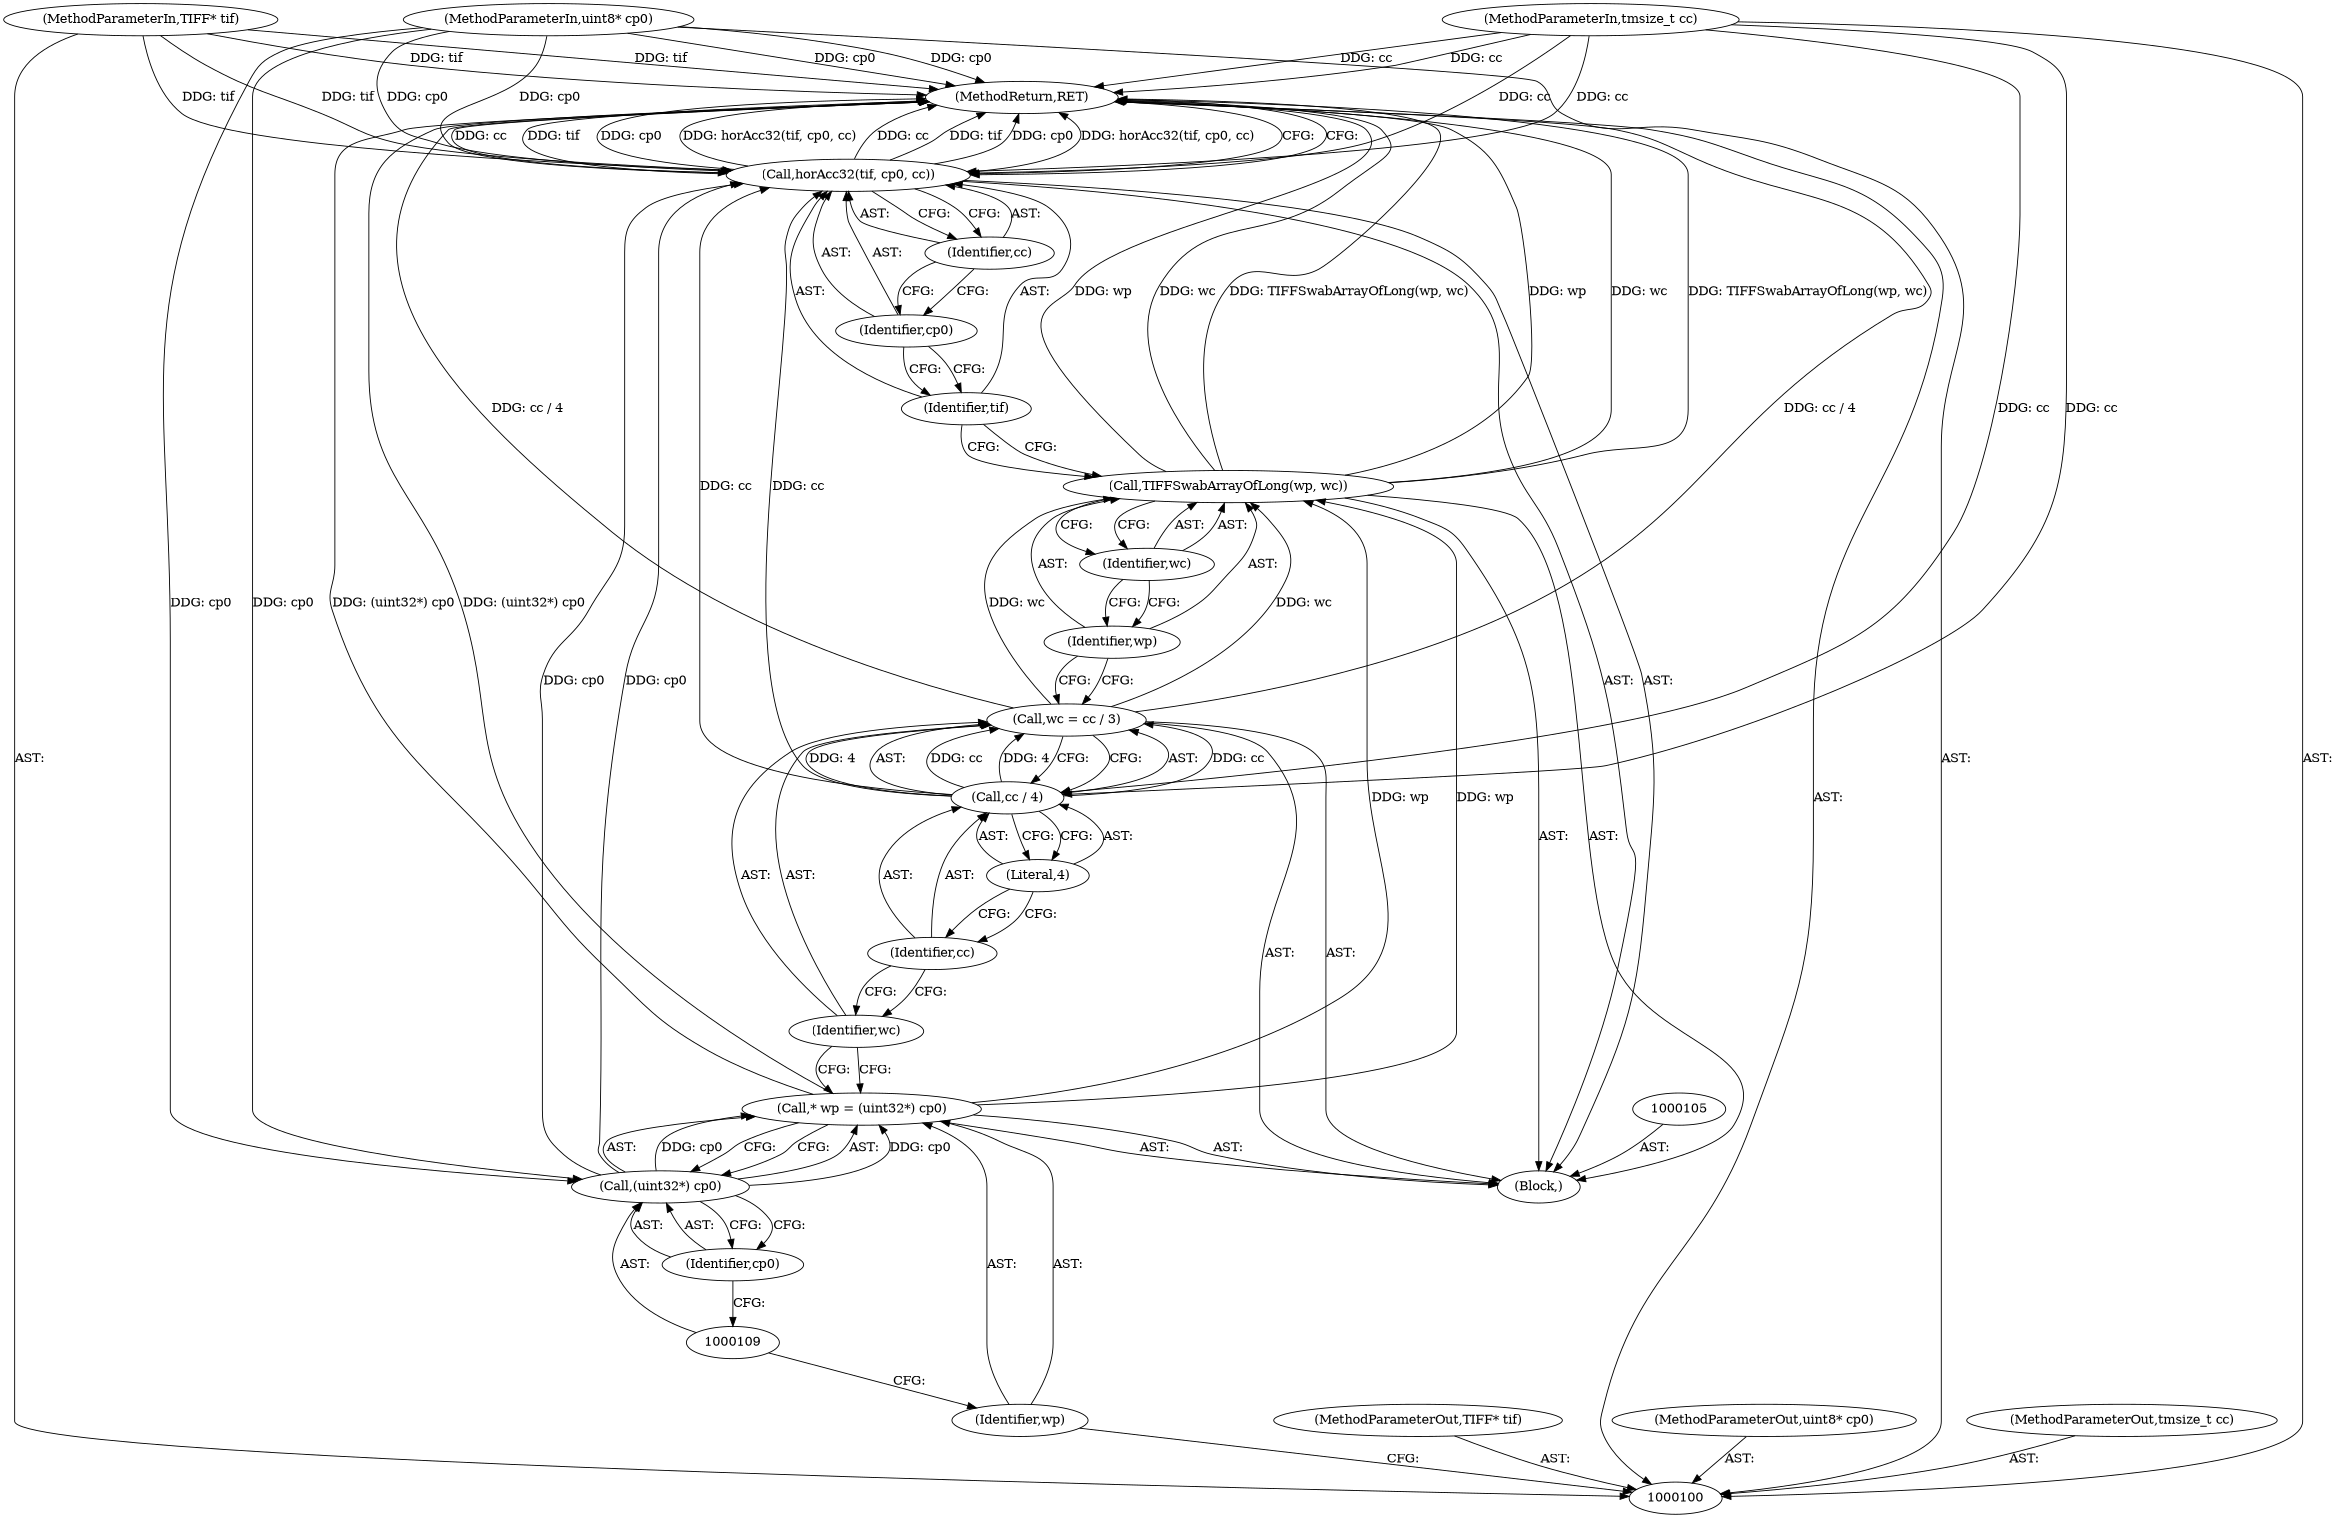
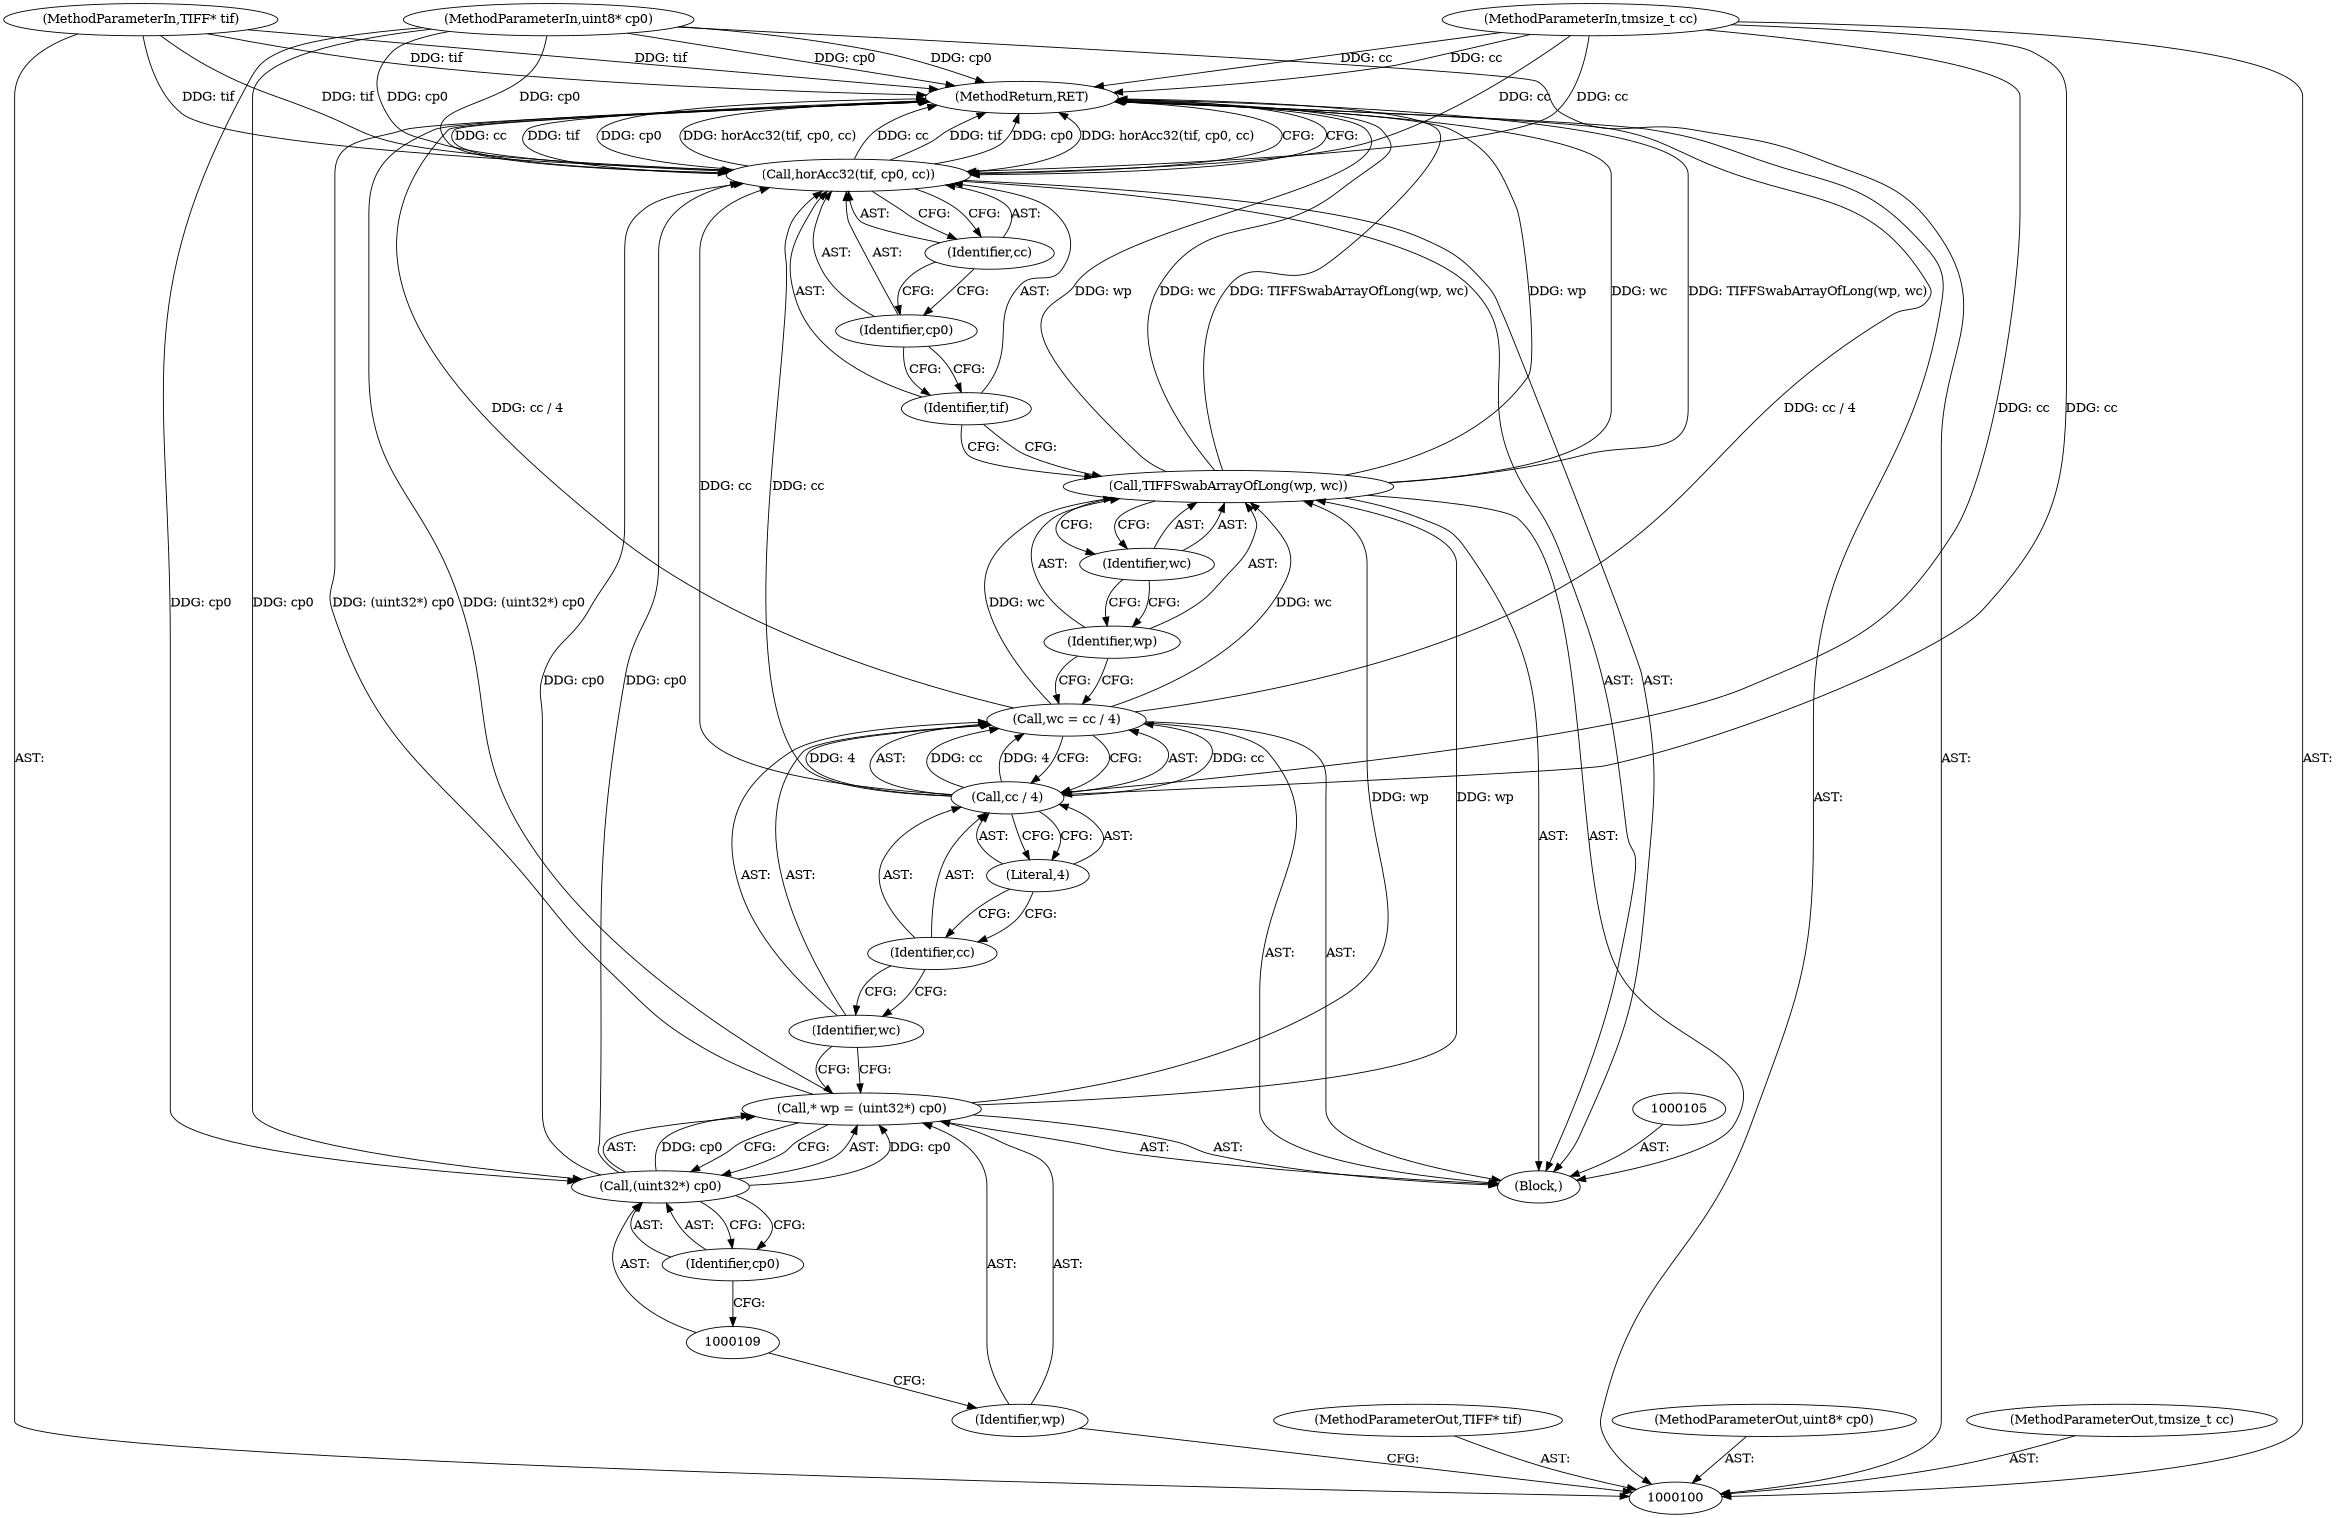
node "(Call,wc = cc / 3)": label "(Call,wc = cc / 3)" -> "(Call,wc = cc / 4)"
